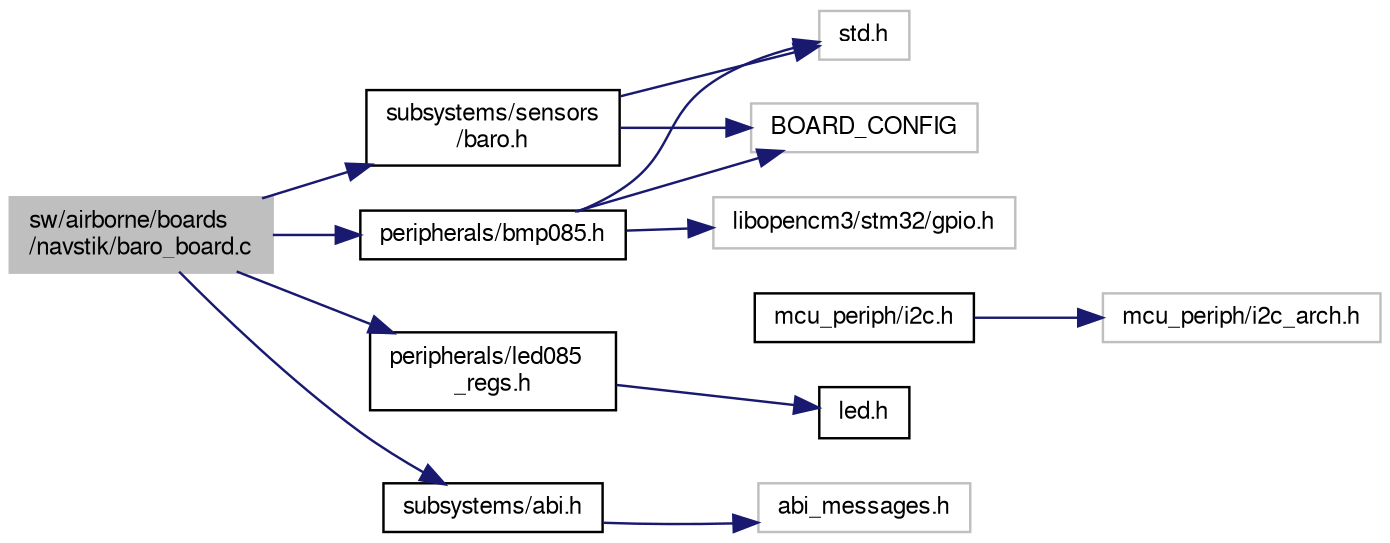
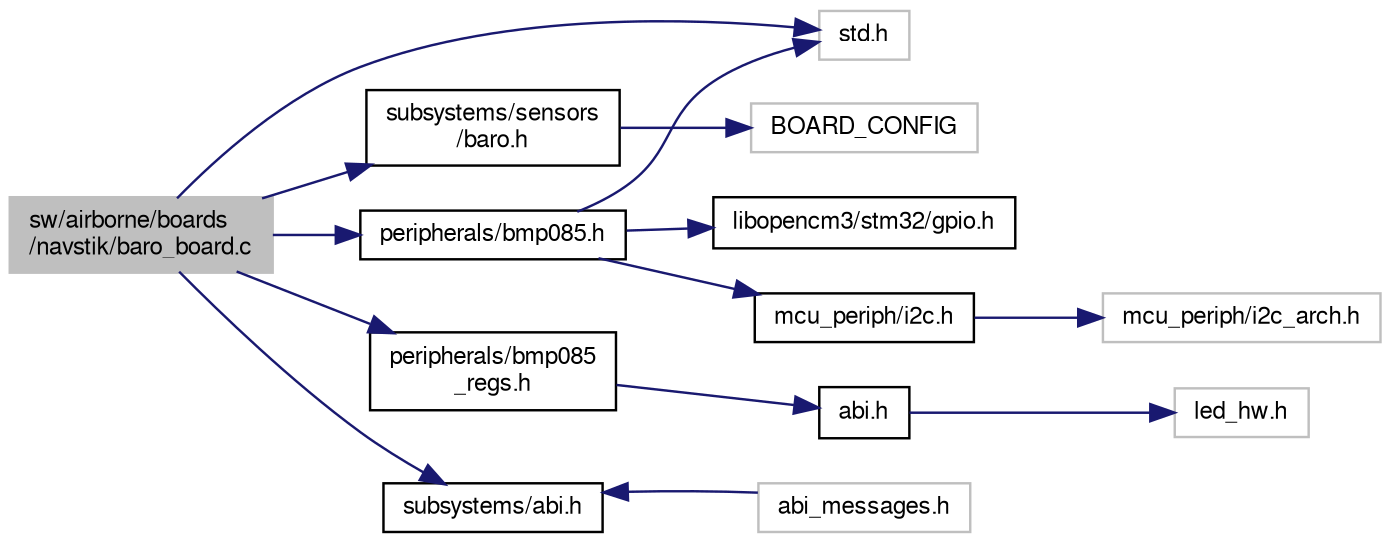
edge "subsystems/sensors /baro.h" -> "std.h": now "sw/airborne/boards /navstik/baro_board.c" -> "std.h"
edge "peripherals/bmp085.h" -> "BOARD_CONFIG": now "peripherals/bmp085.h" -> "mcu_periph/i2c.h"
node "libopencm3/stm32/gpio.h": color grey75 -> black
node "peripherals/led085 _regs.h": label "peripherals/led085 _regs.h" -> "peripherals/bmp085 _regs.h"
node "led.h": label "led.h" -> "abi.h"
node "led_hw.h": added
edge "subsystems/abi.h" -> "abi_messages.h": reversed
